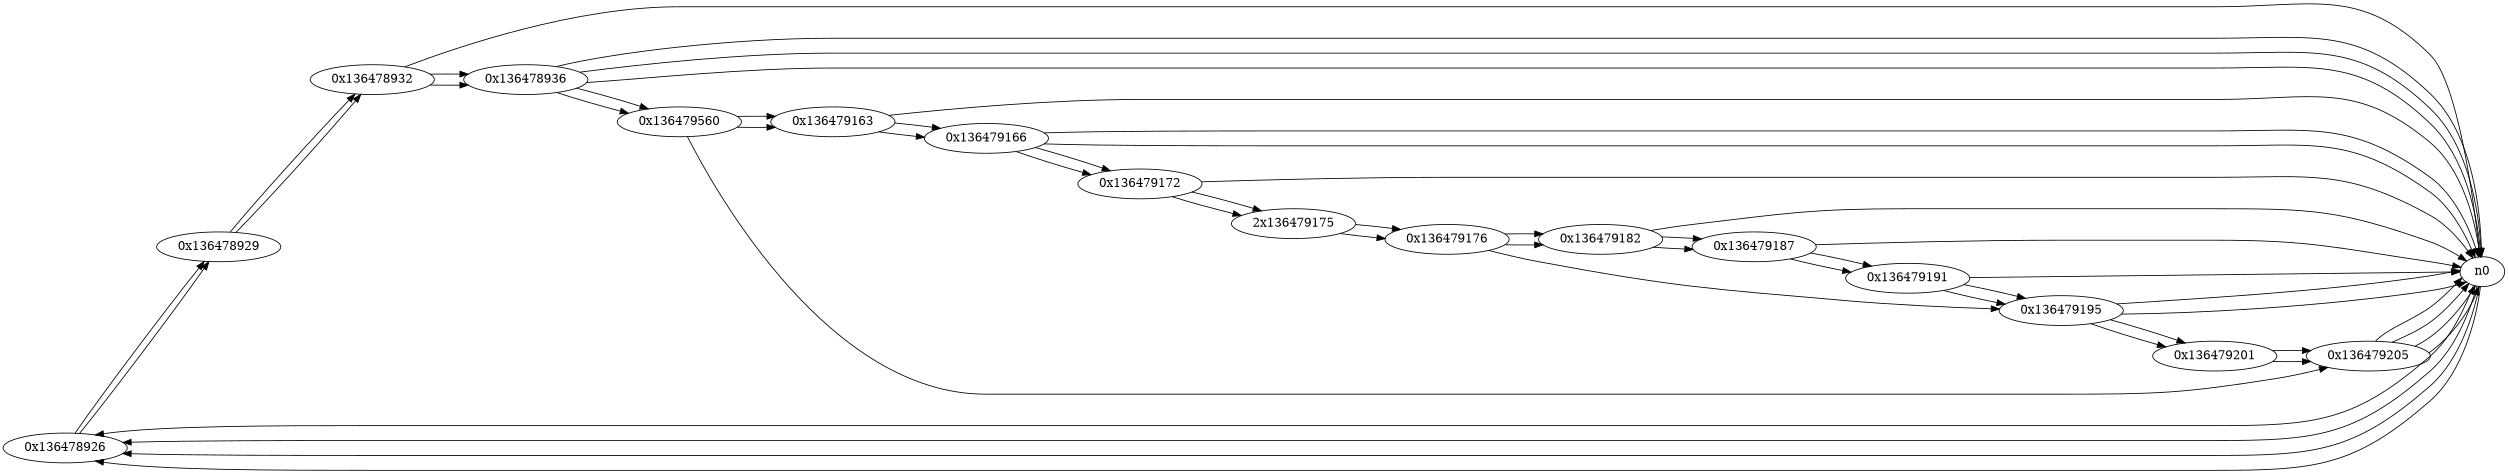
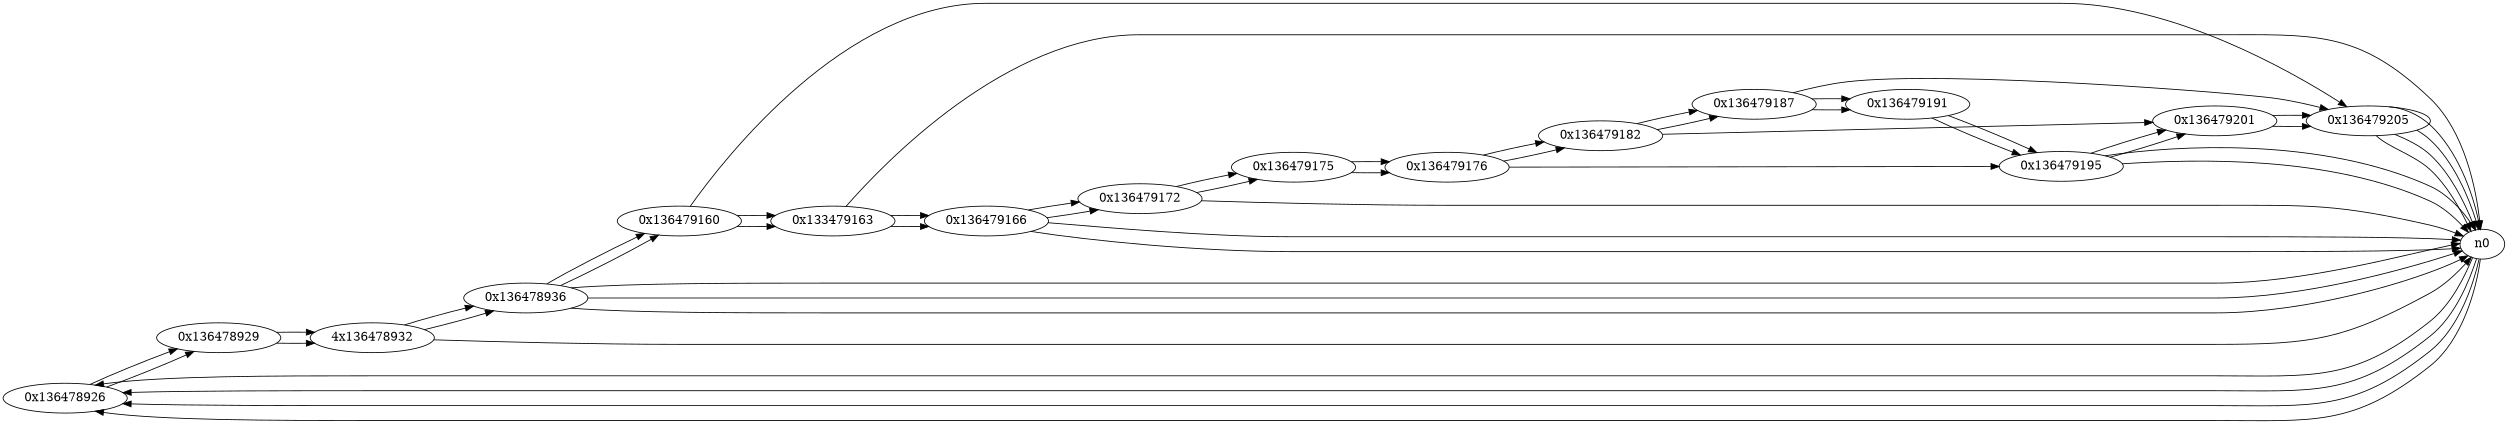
node "0x136478932": label "0x136478932" -> "4x136478932"
node "0x136479560": label "0x136479560" -> "0x136479160"
node "0x136479163": label "0x136479163" -> "0x133479163"
edge "0x136479182" -> "n0": now "0x136479182" -> "0x136479201"
node "2x136479175": label "2x136479175" -> "0x136479175"
edge "0x136479187" -> "n0": now "0x136479187" -> "0x136479205"
edge "0x136479191" -> "n0": removed
